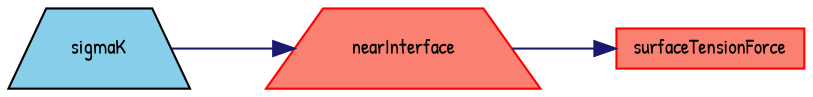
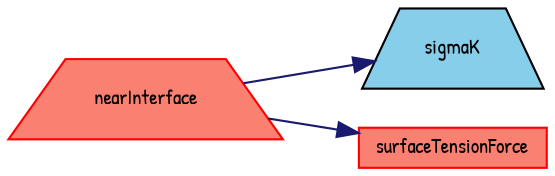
edge "sigmaK" -> "nearInterface": reversed
